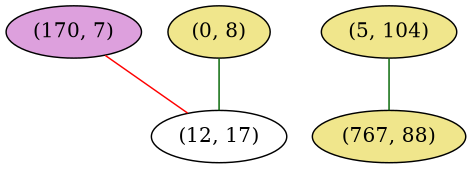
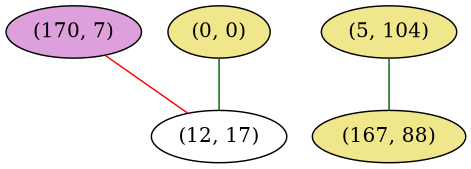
node "(0, 8)": label "(0, 8)" -> "(0, 0)"
node "(767, 88)": label "(767, 88)" -> "(167, 88)"
